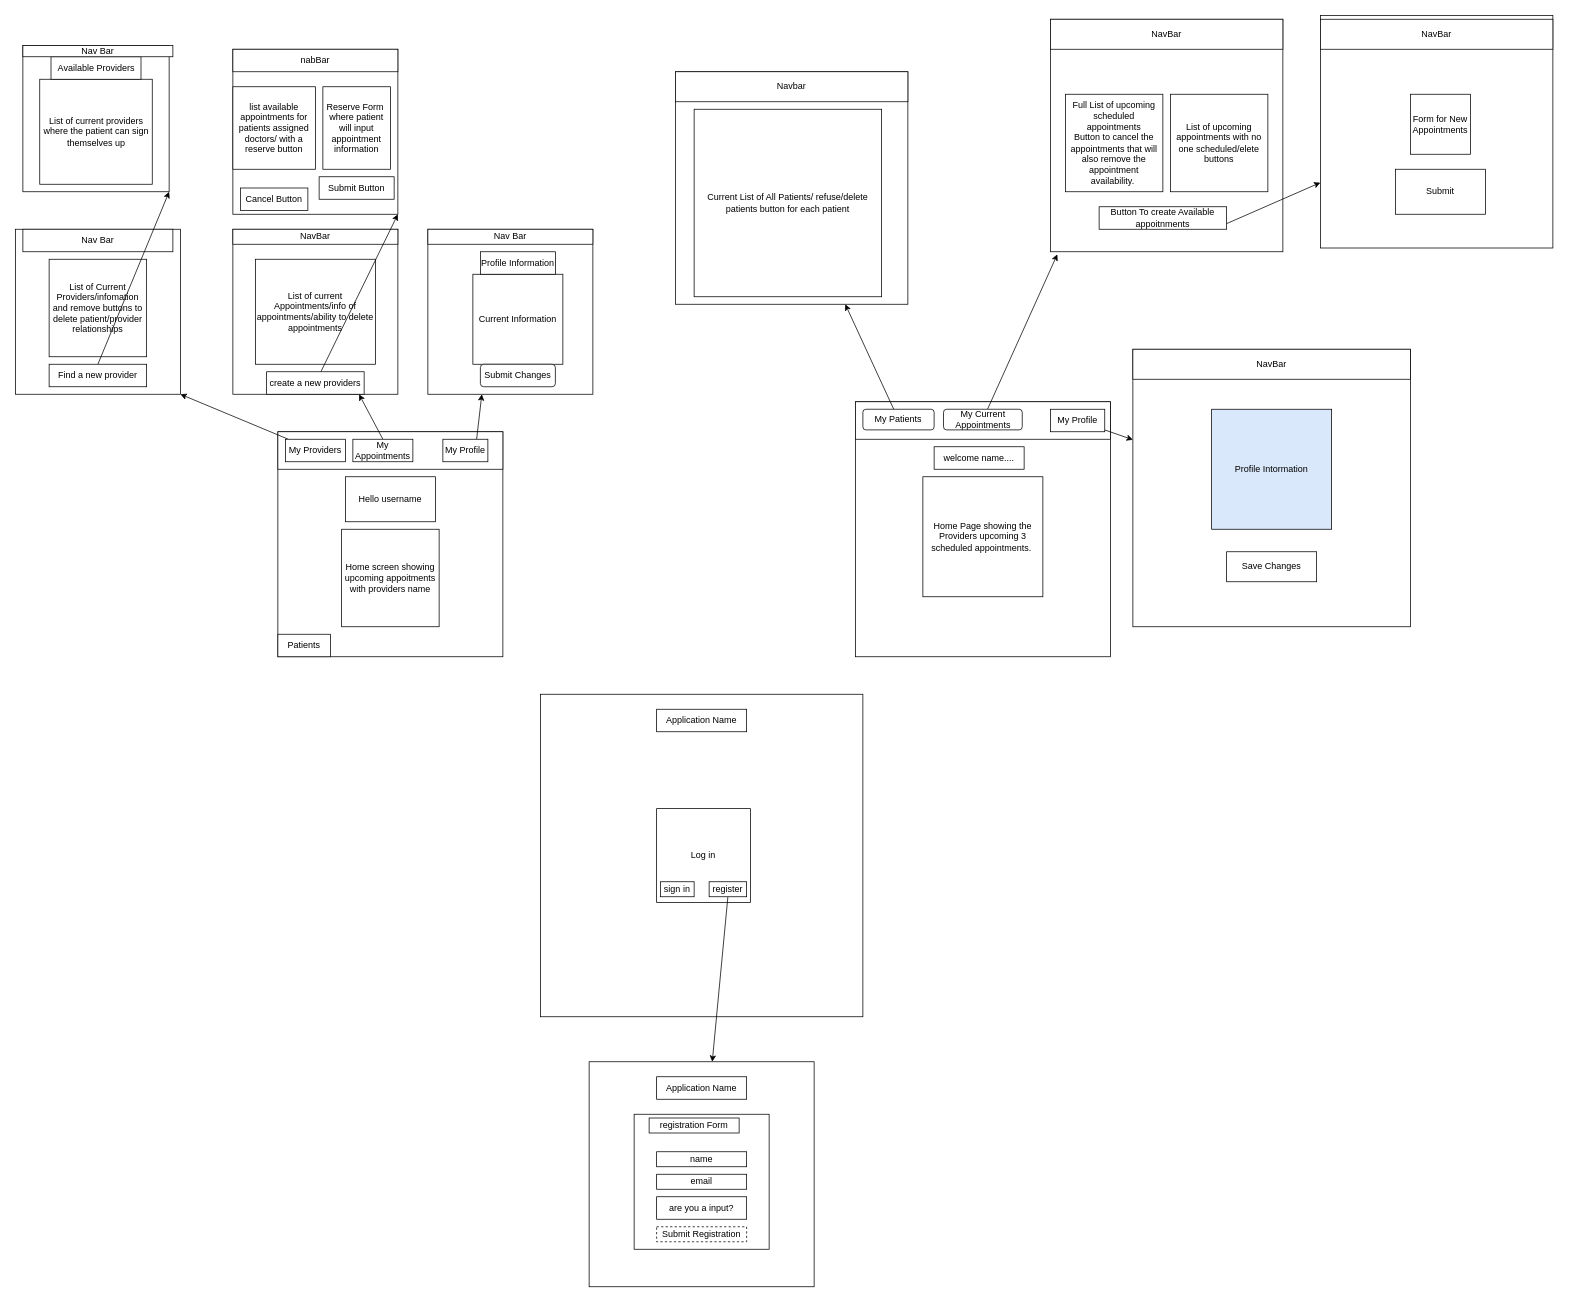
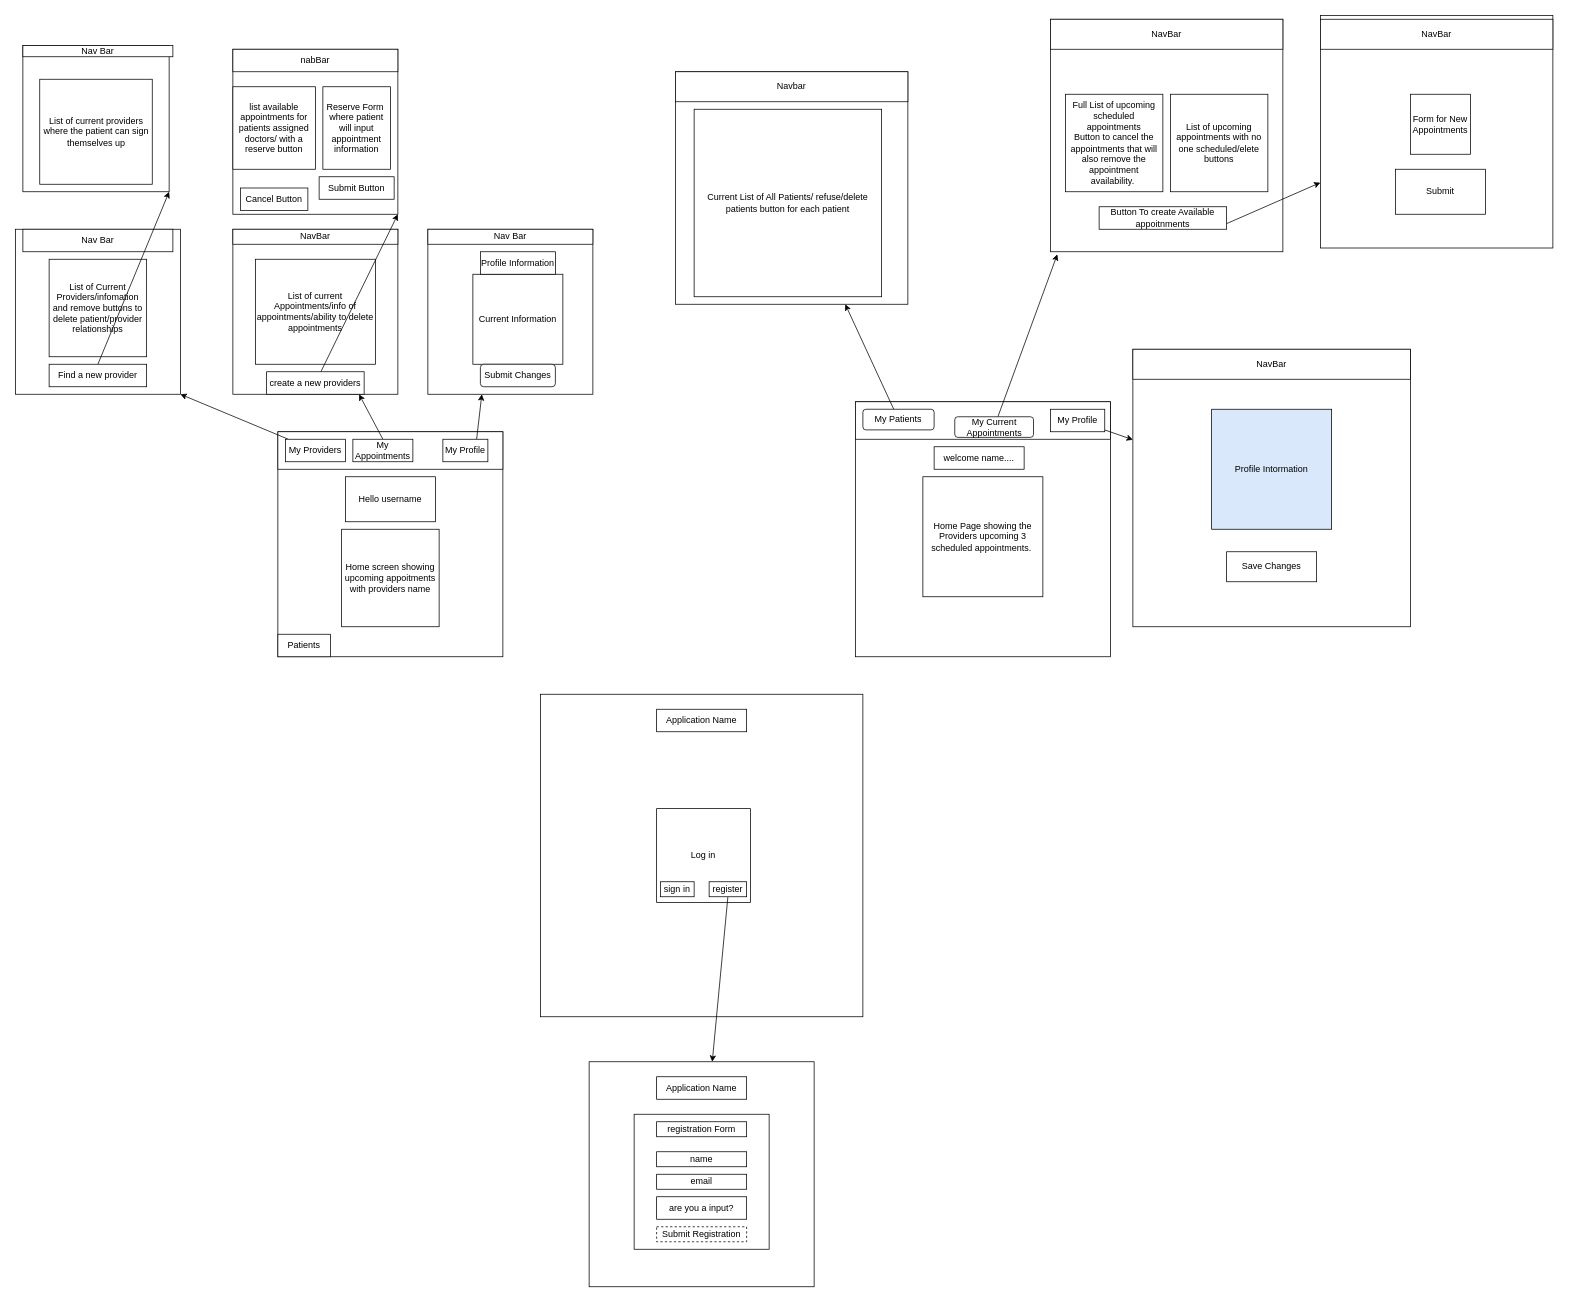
node "Available Providers": removed
node "My Current Appointments": moved (983, 419) -> (994, 427)
node "registration Form": moved (694, 1125) -> (702, 1129)
